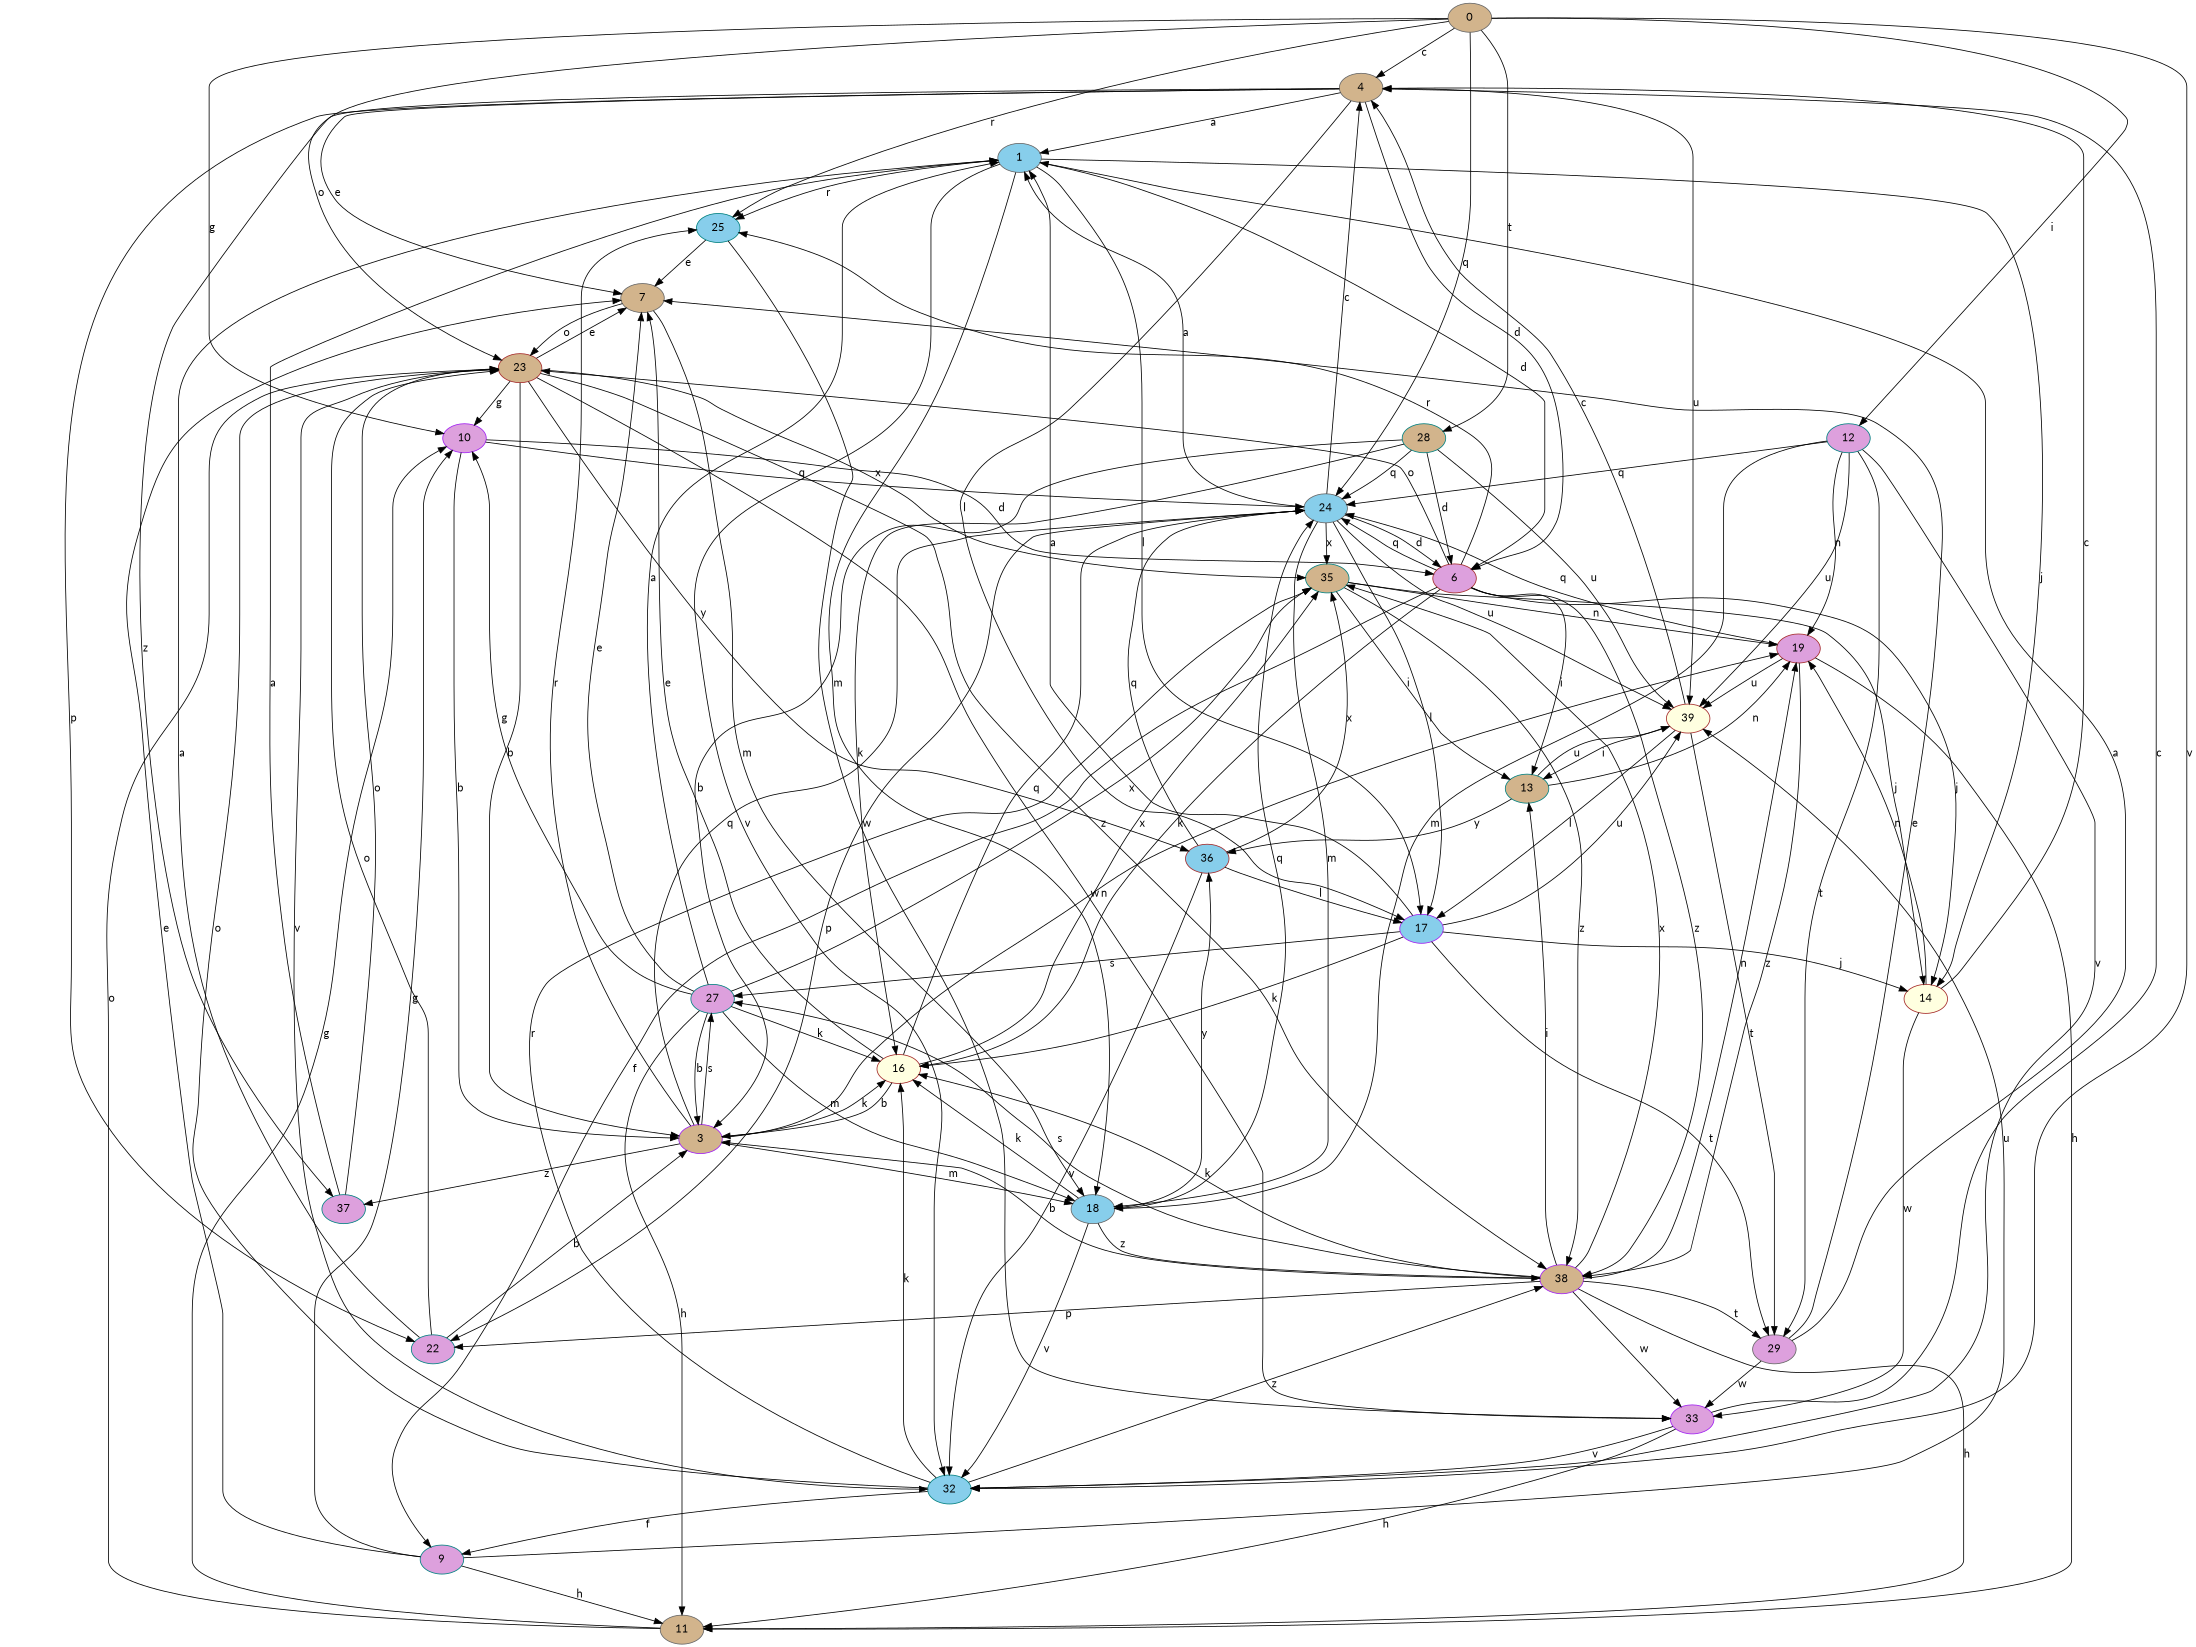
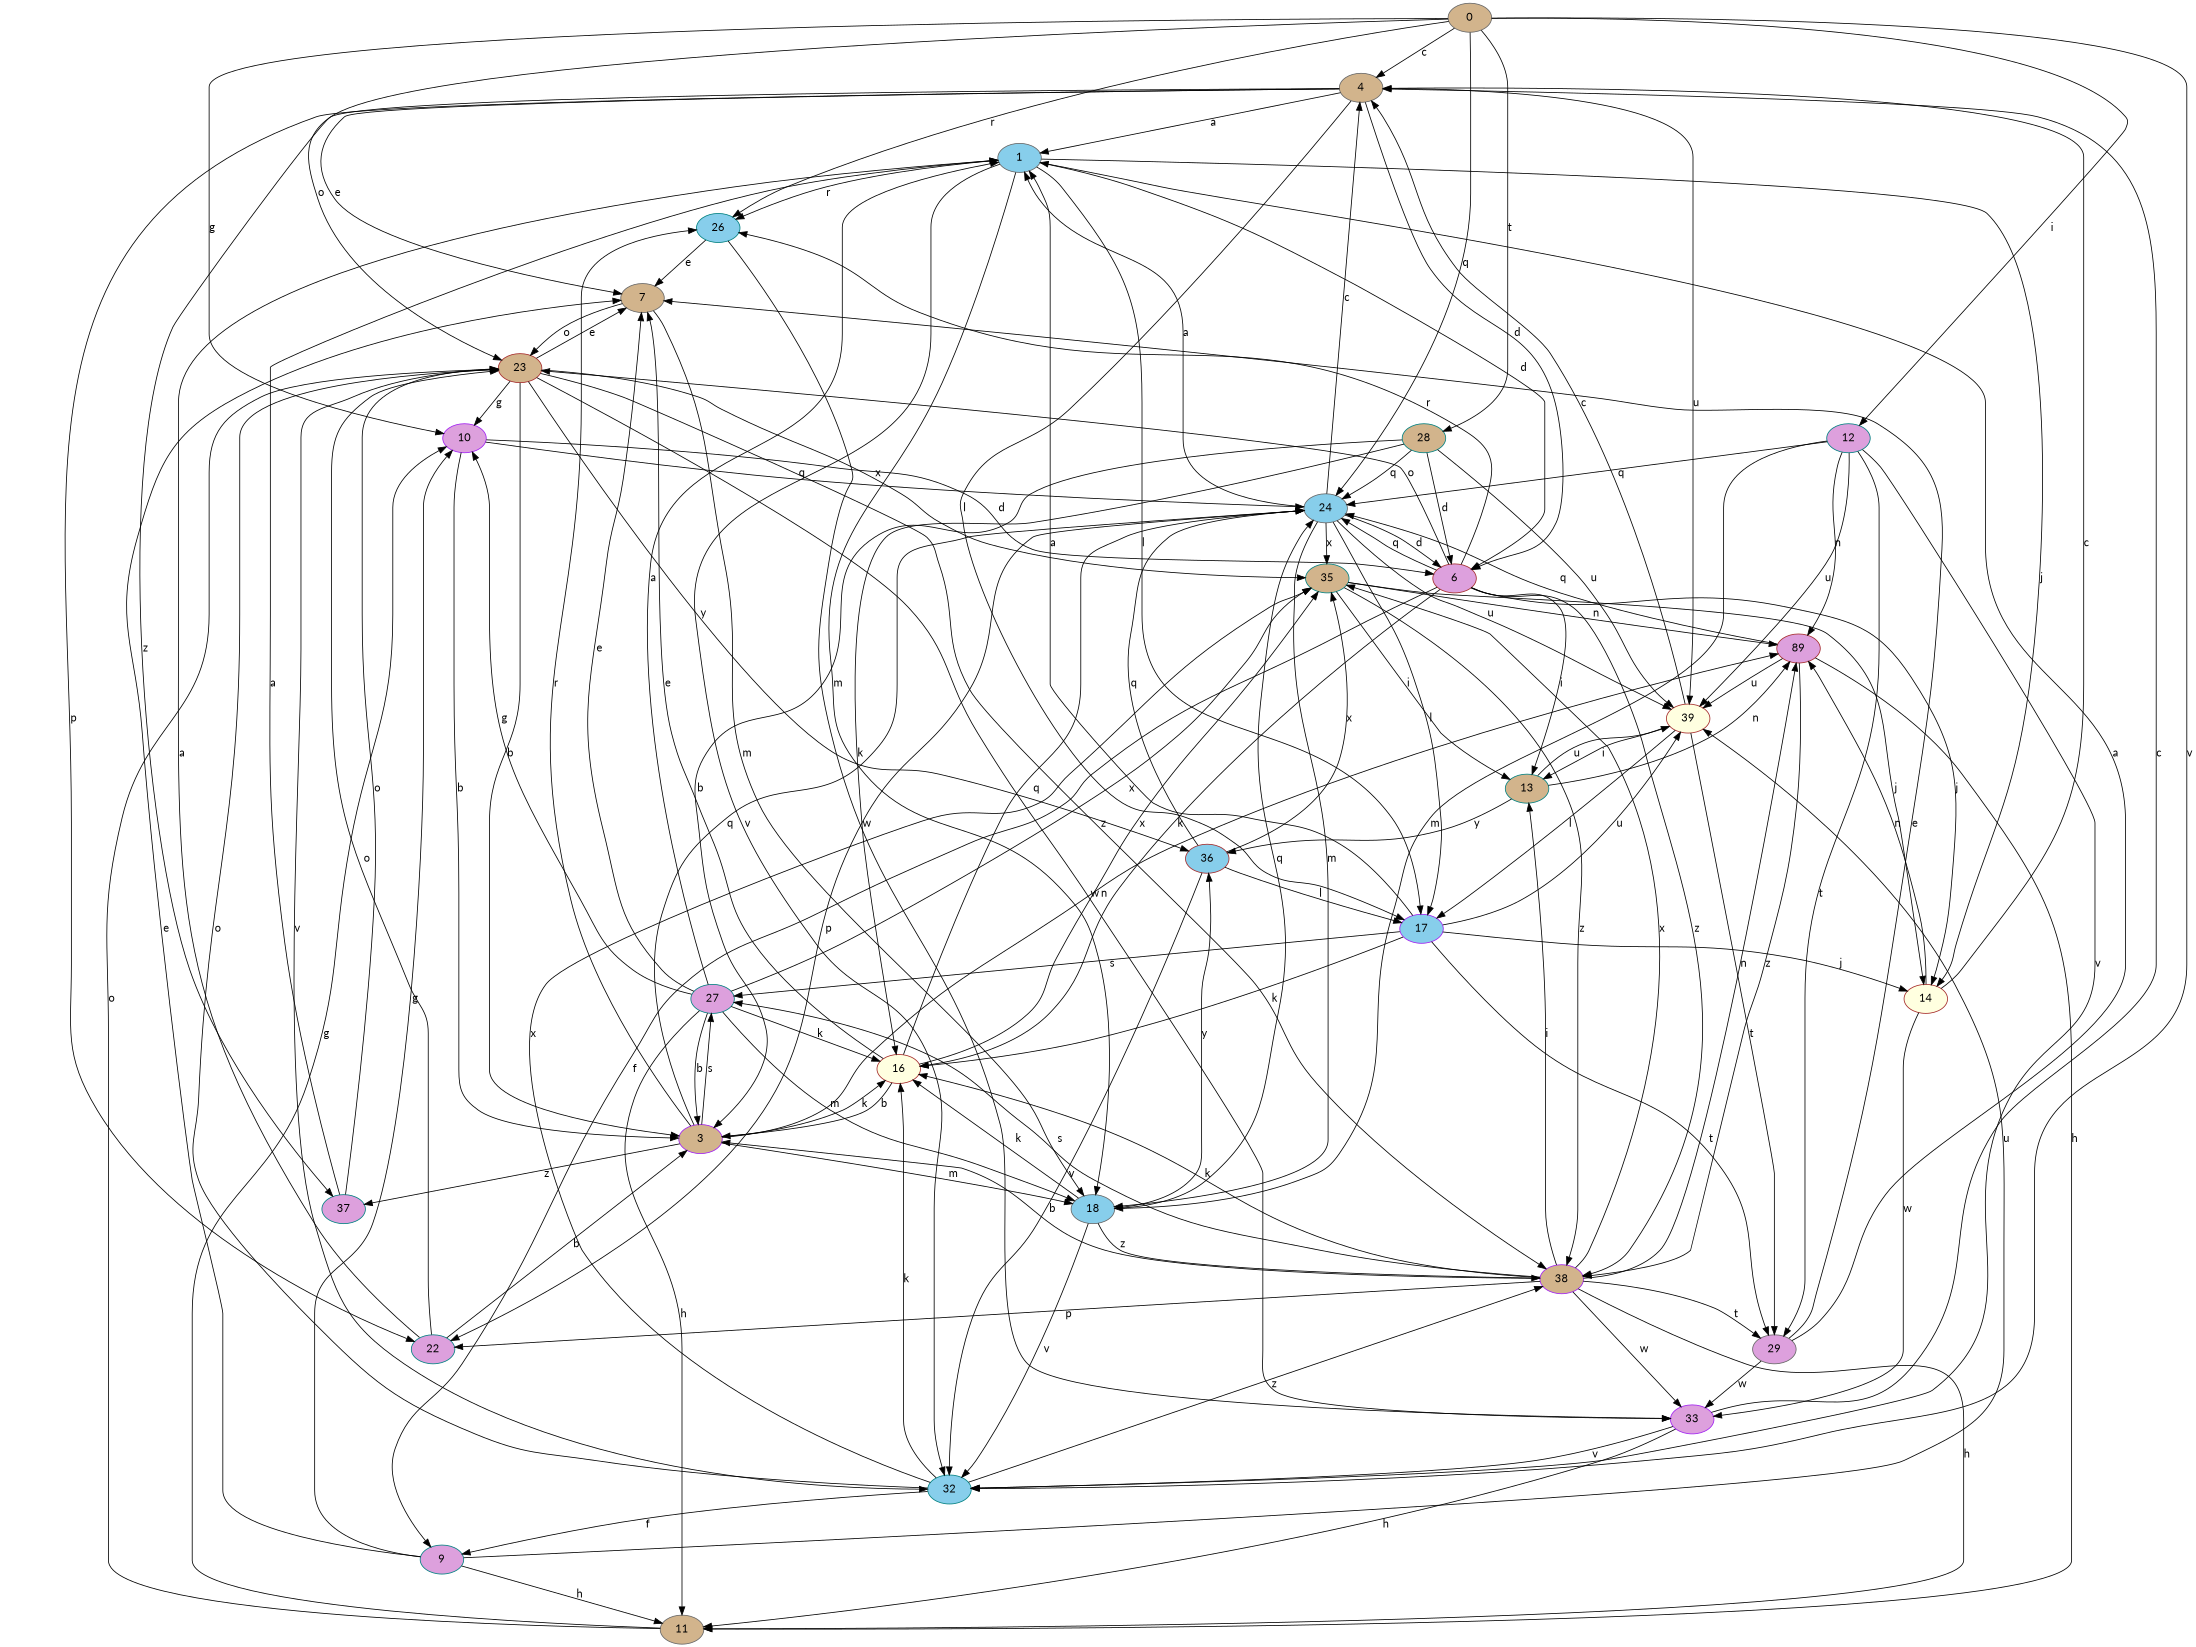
node "25": label "25" -> "26"
node "19": label "19" -> "89"
edge "32" -> "35": label "r" -> "x"
